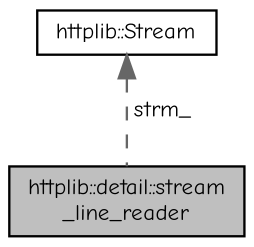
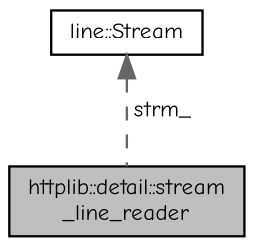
node "httplib::Stream": label "httplib::Stream" -> "line::Stream"
